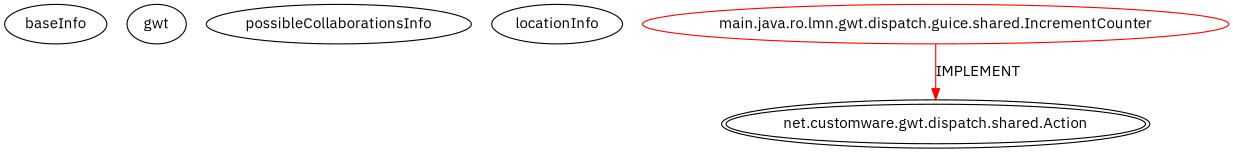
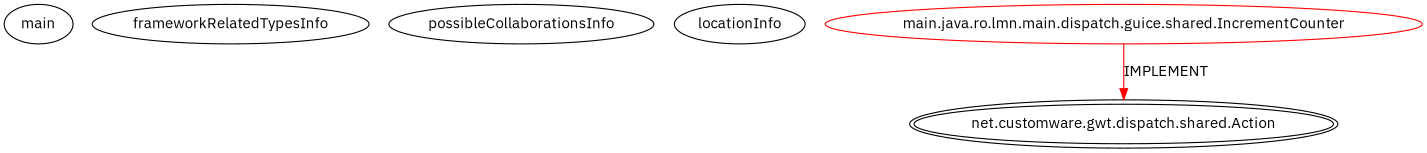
node "baseInfo": label "baseInfo" -> "main"
node "gwt": label "gwt" -> "frameworkRelatedTypesInfo"
node "main.java.ro.lmn.gwt.dispatch.guice.shared.IncrementCounter": label "main.java.ro.lmn.gwt.dispatch.guice.shared.IncrementCounter" -> "main.java.ro.lmn.main.dispatch.guice.shared.IncrementCounter"
